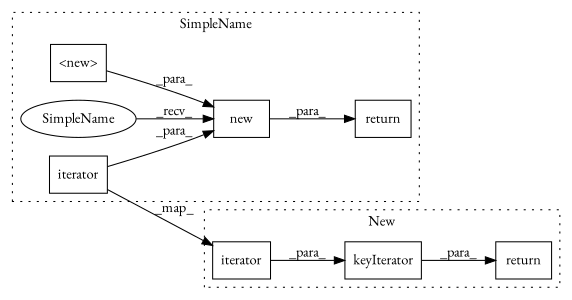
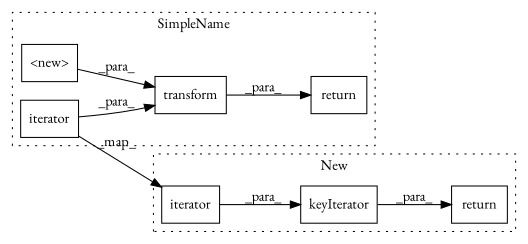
node "SimpleName": removed
node "new": label "new" -> "transform"
